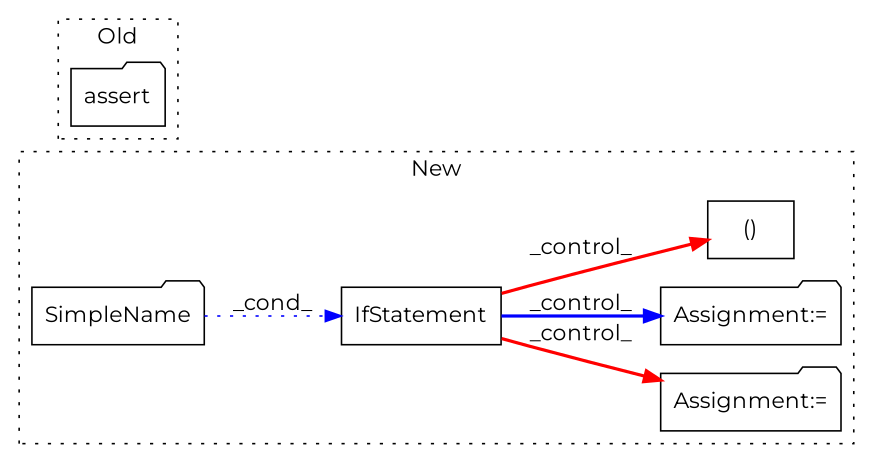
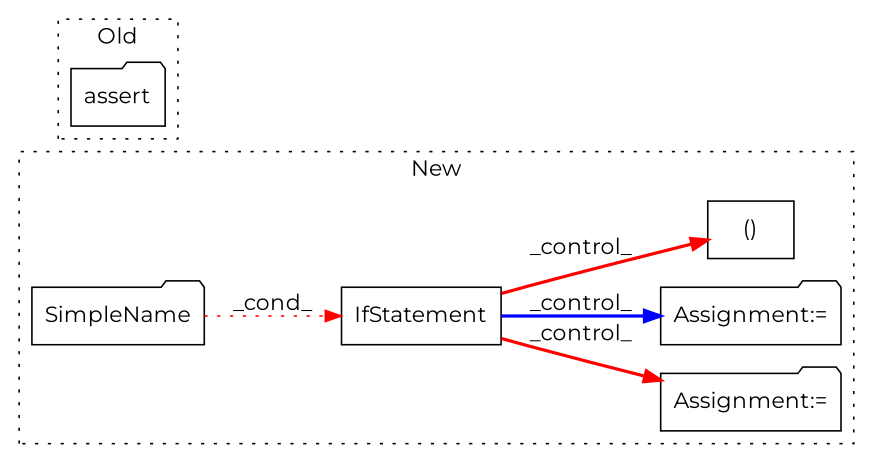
edge "SimpleName" -> "IfStatement": color blue -> red
